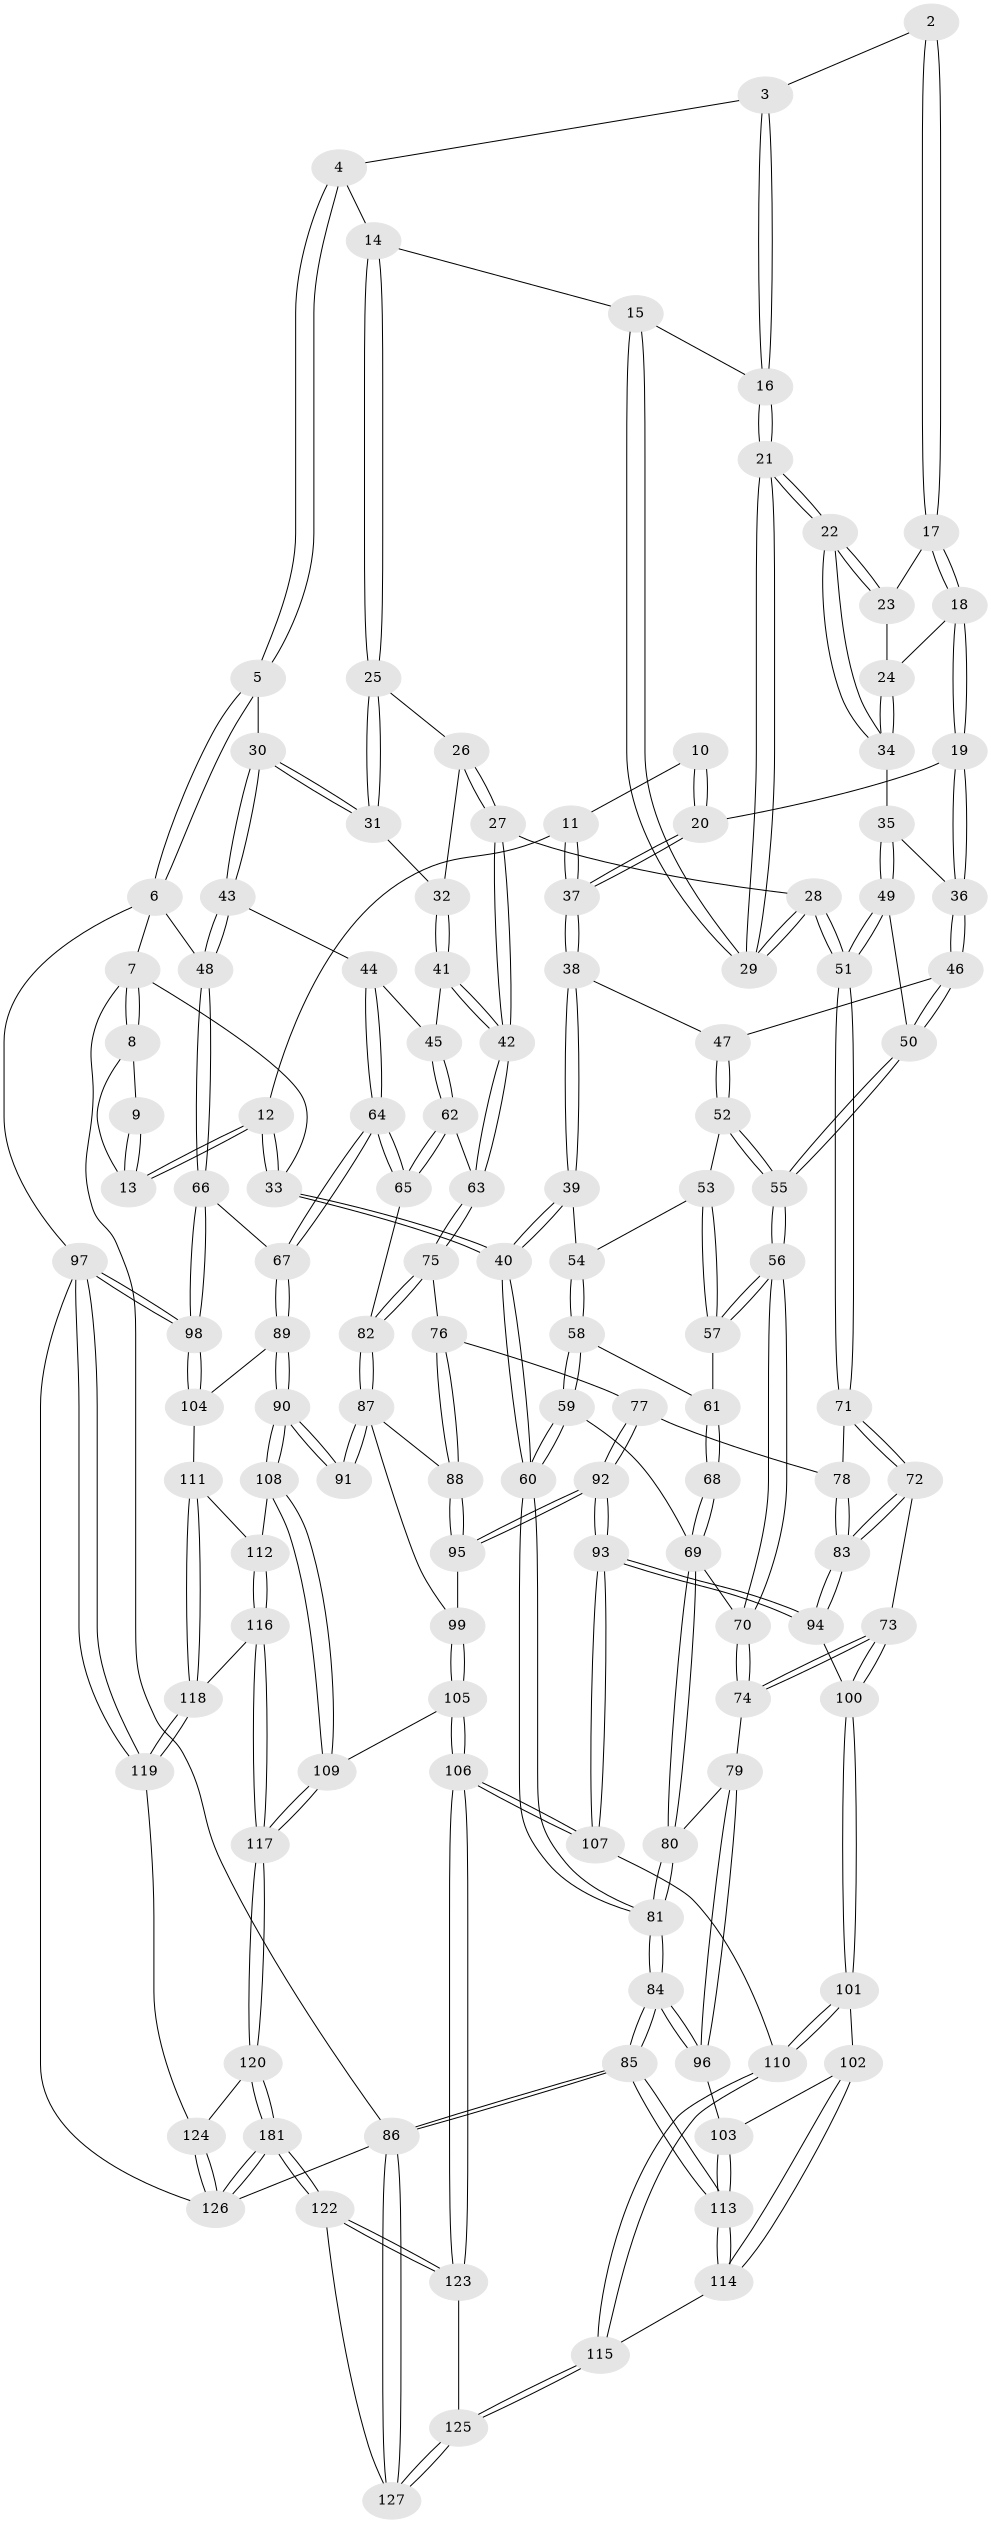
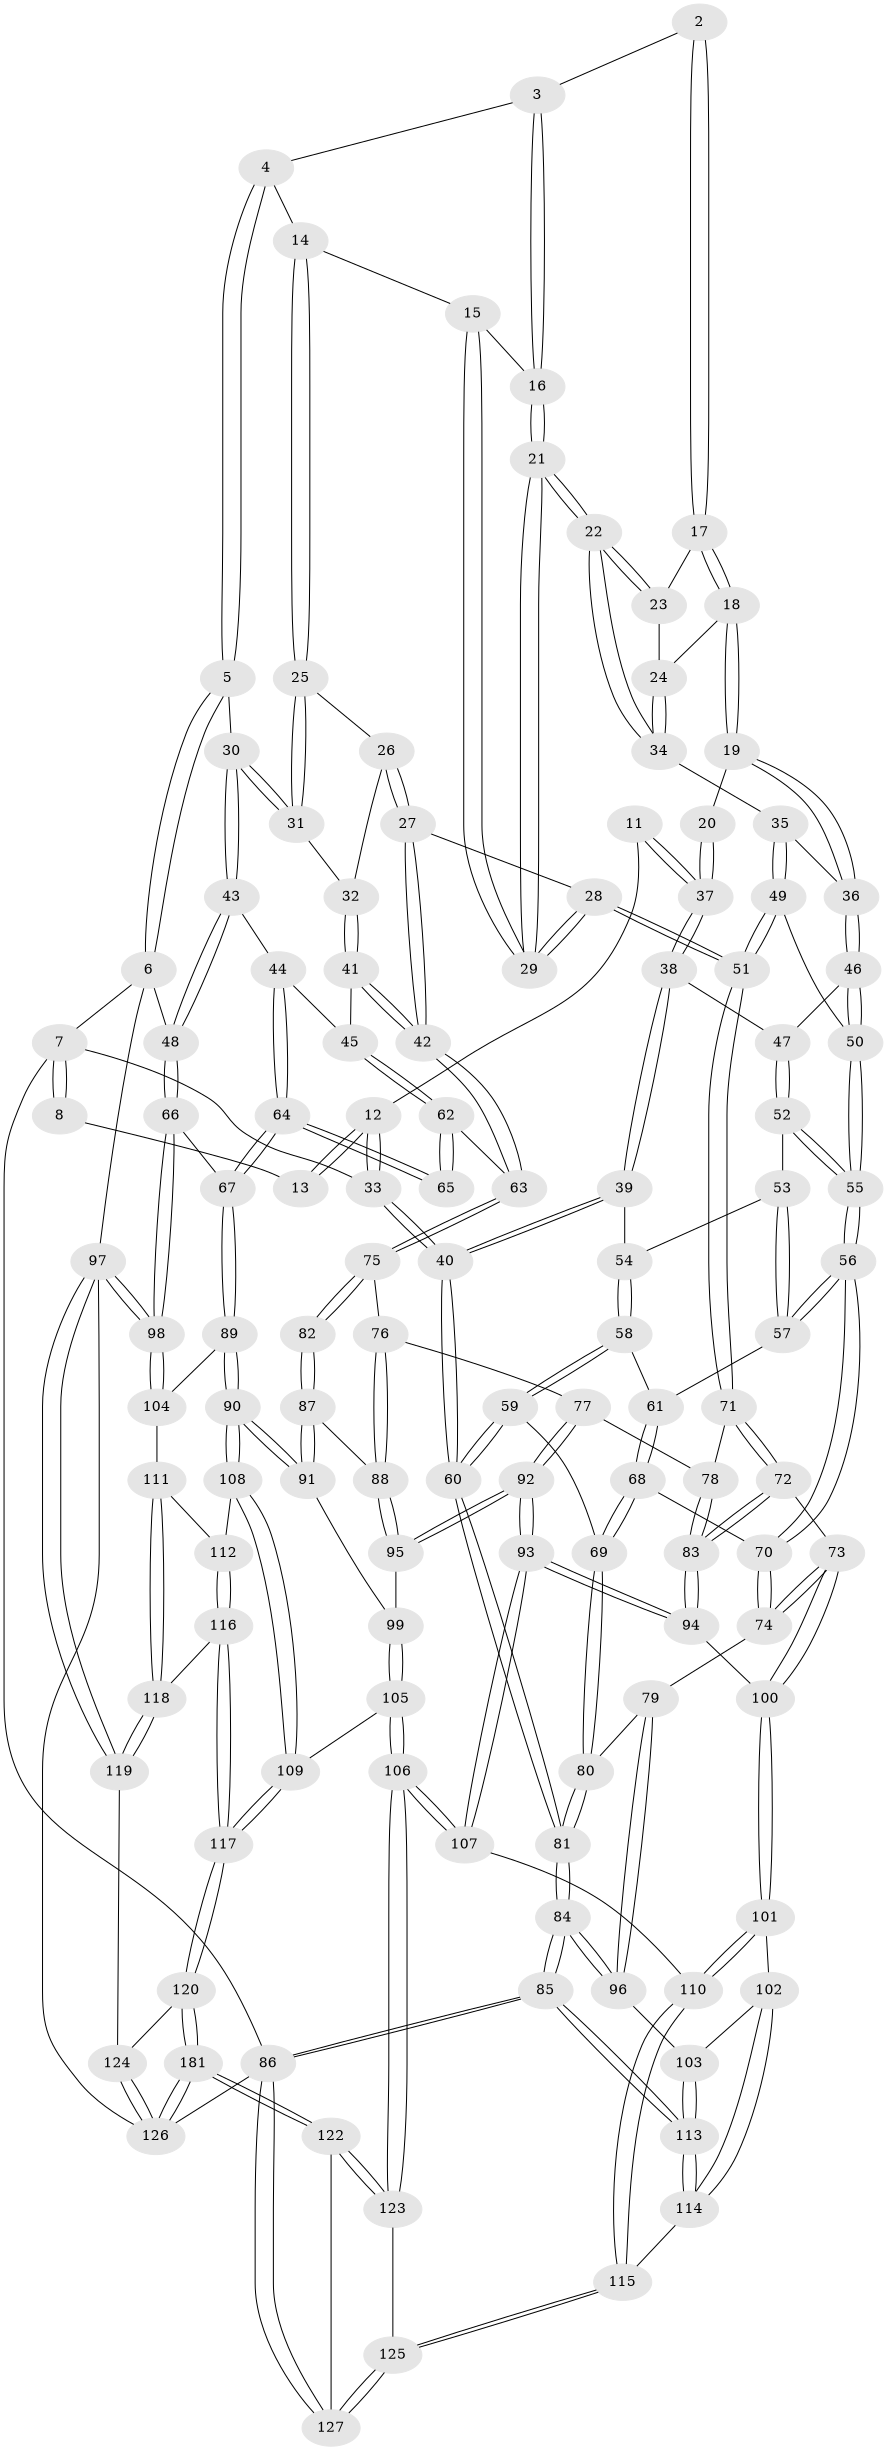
node "10": removed
node "9": removed
edge "65" -- "82": removed
edge "87" -- "99": now "91" -- "99"
edge "69" -- "70": now "68" -- "70"
